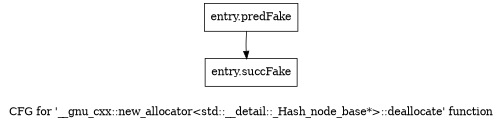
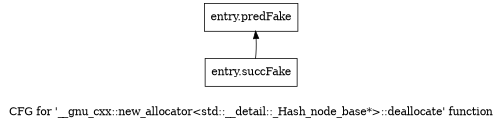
edge "entry.predFake" -> "entry.succFake": reversed
